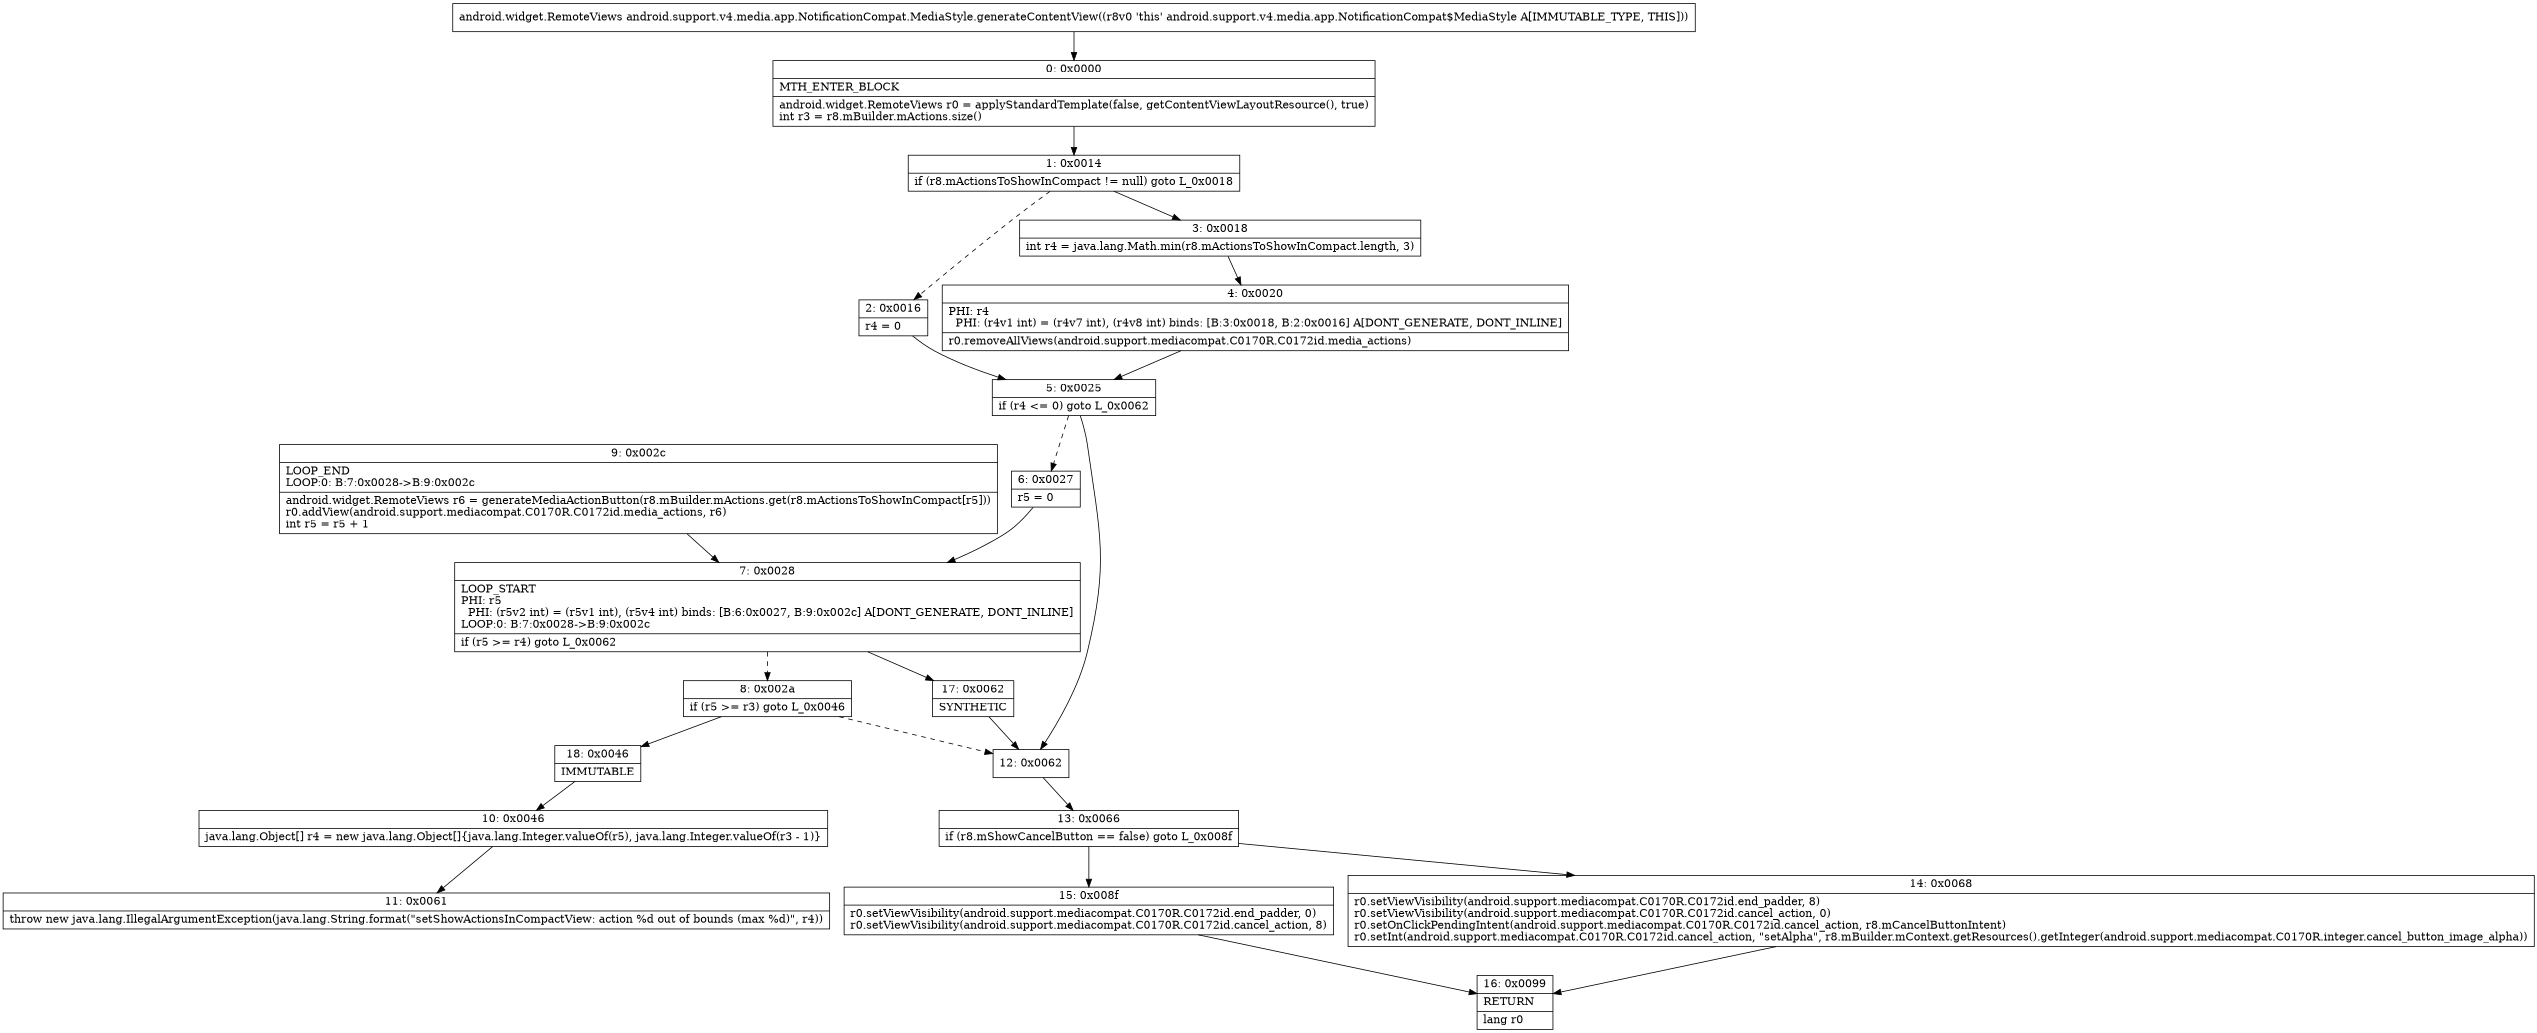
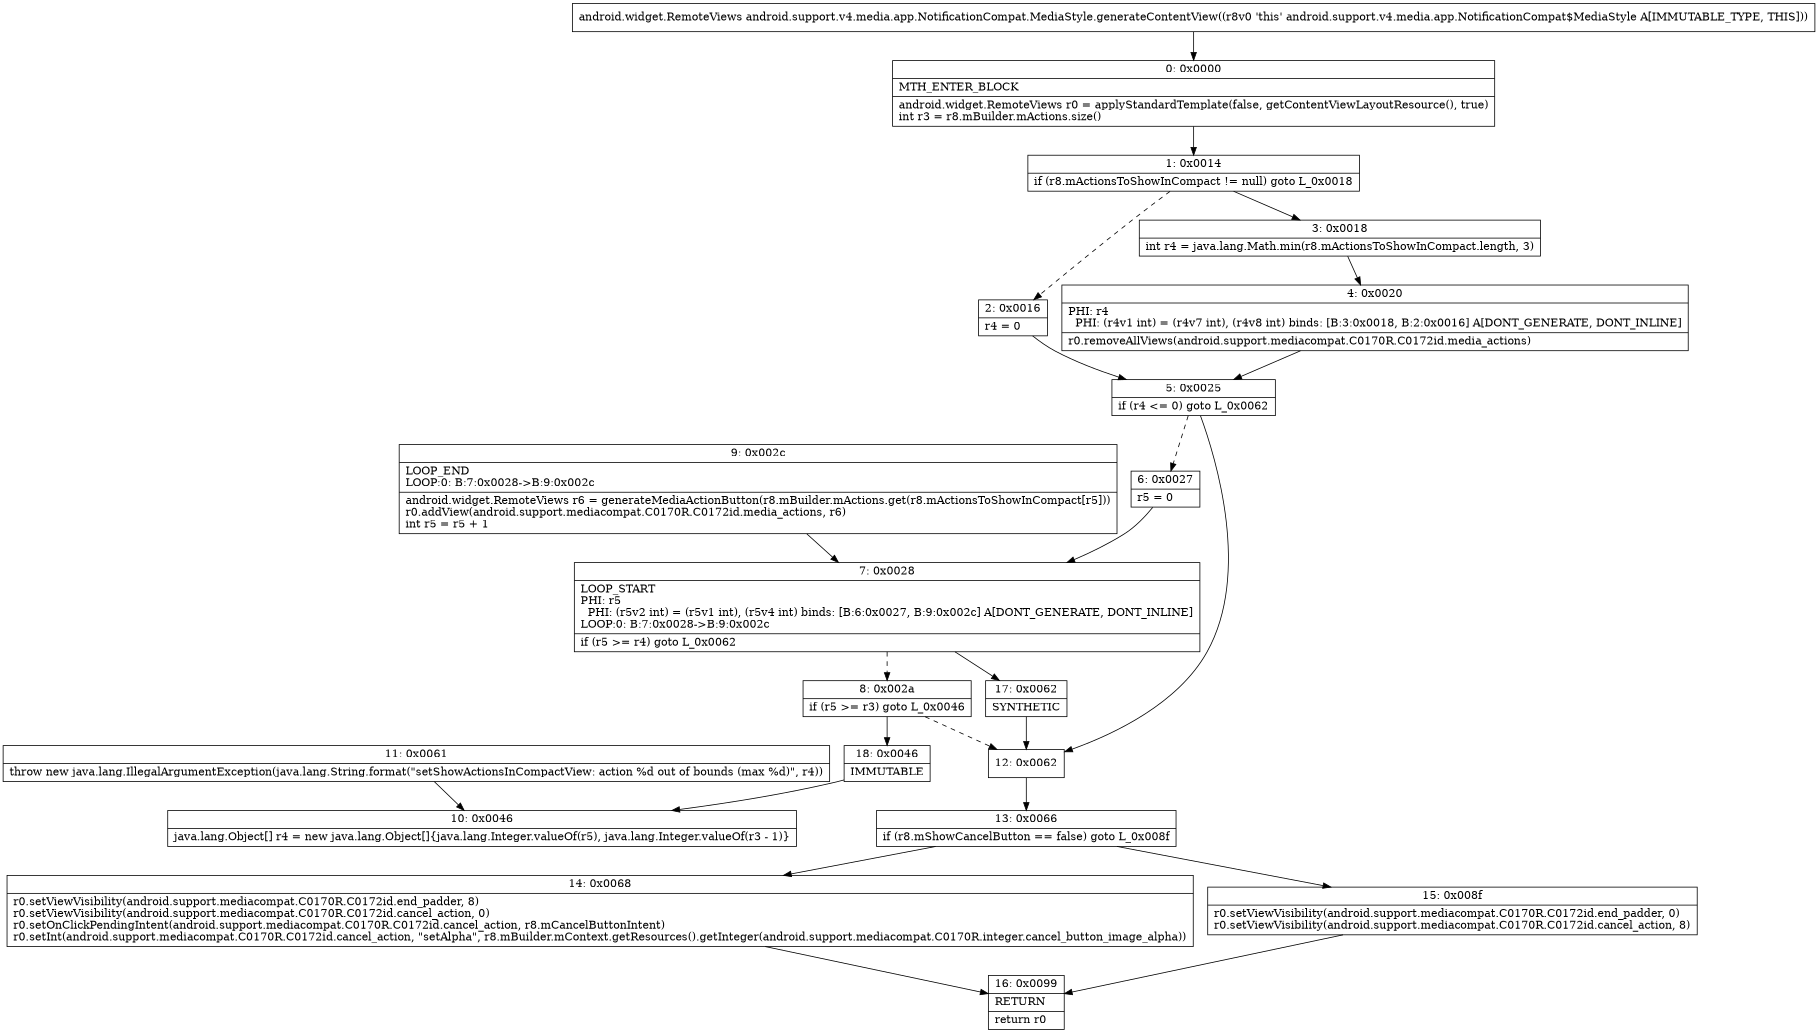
edge "10: 0x0046" -> "11: 0x0061": reversed
node "16: 0x0099": text "lang r0" -> "return r0"
